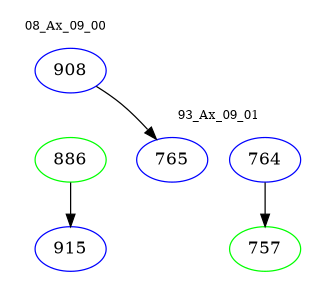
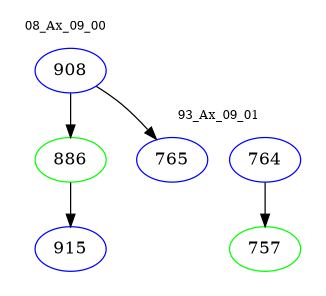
edge "908" -> "886": added
